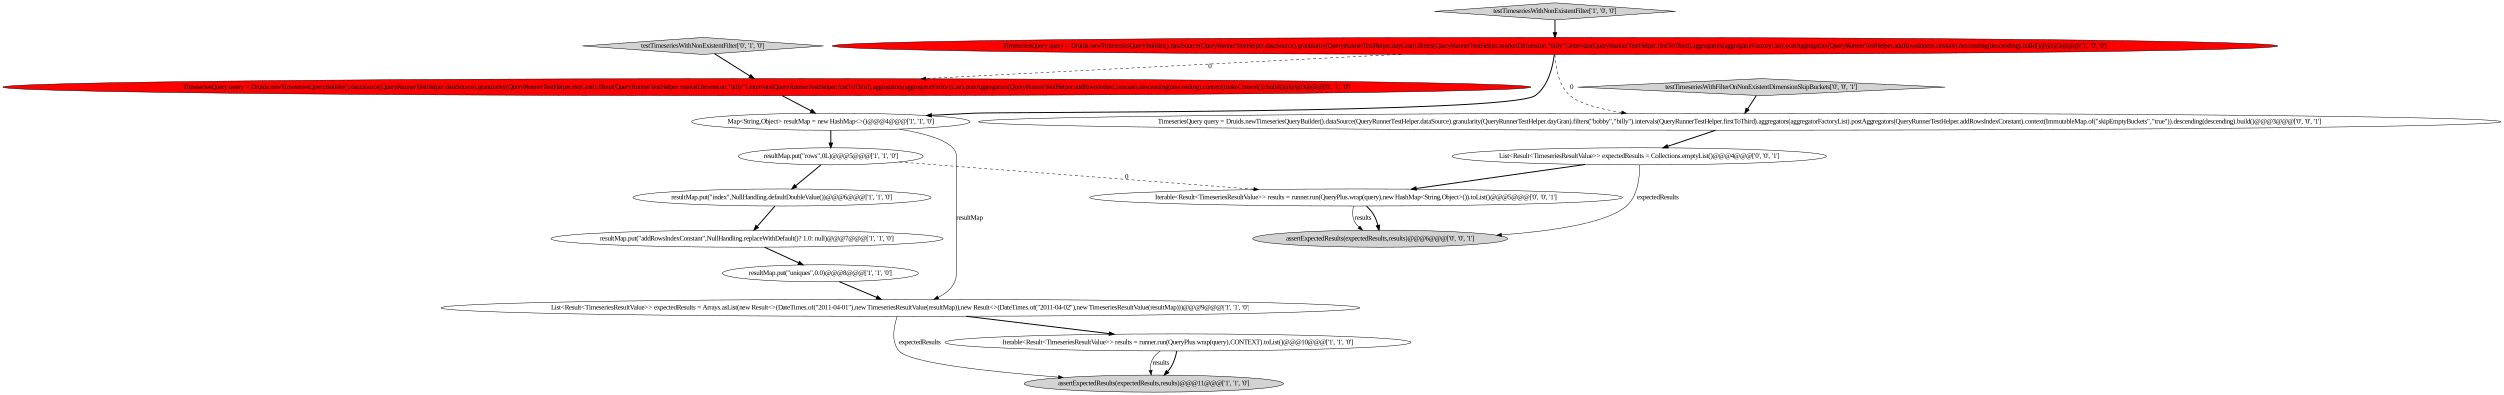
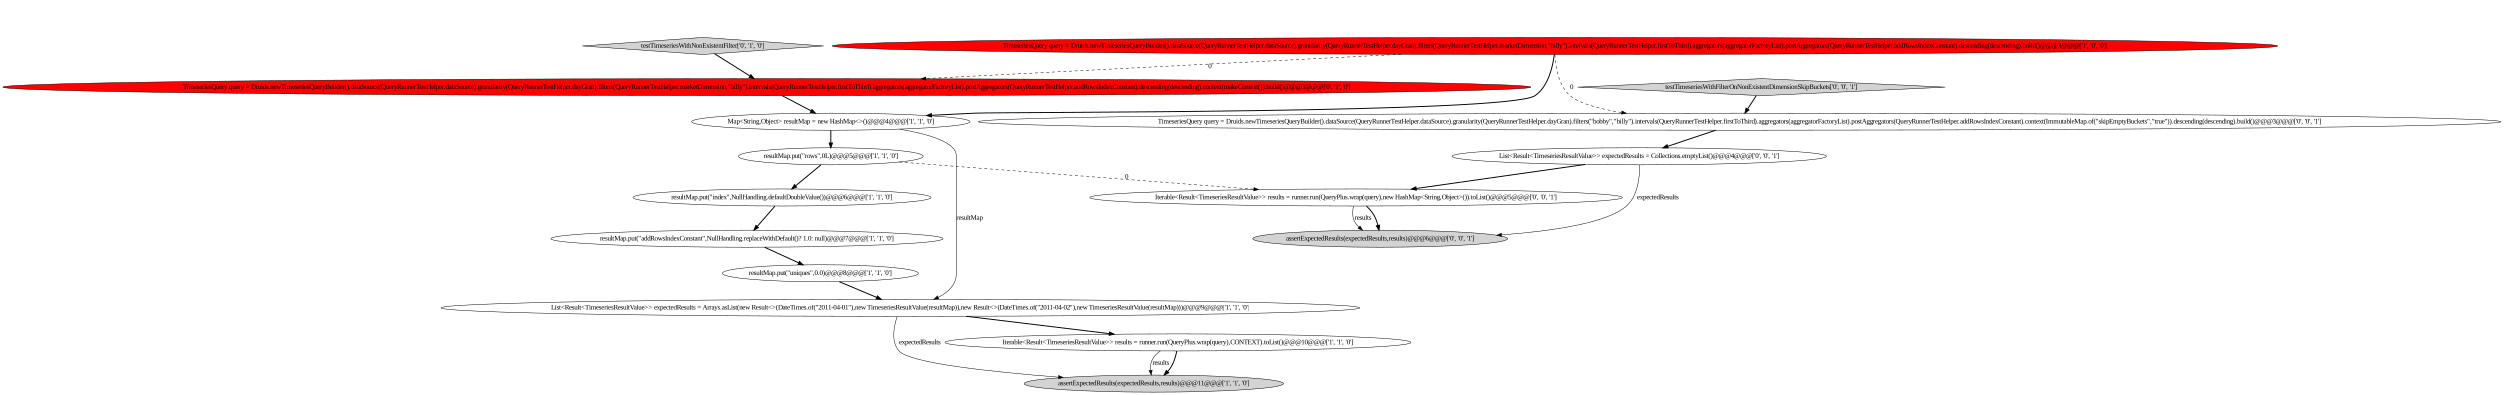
node "testTimeseriesWithNonExistentFilter['1', '0', '0']": removed
